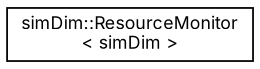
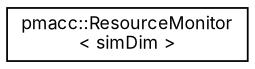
node "simDim::ResourceMonitor < simDim >": label "simDim::ResourceMonitor < simDim >" -> "pmacc::ResourceMonitor < simDim >"
